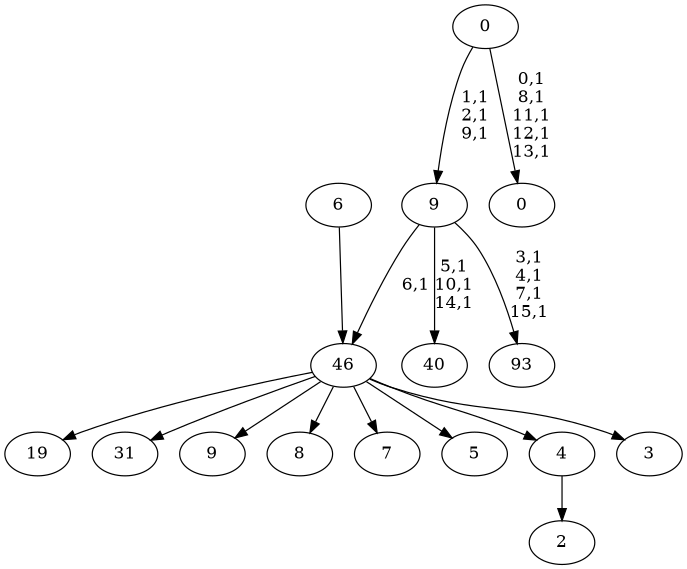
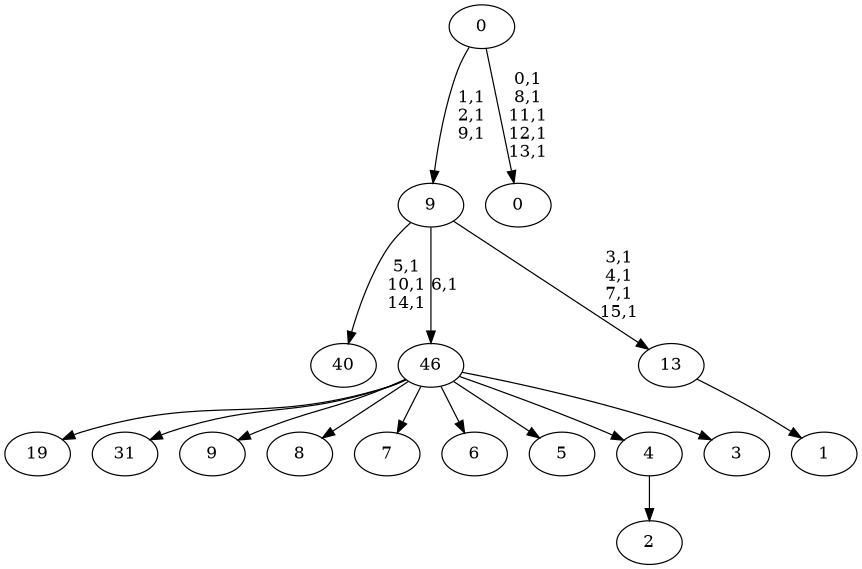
edge "6" -> "46": reversed
node "93": label "93" -> "13"
node "1": added
